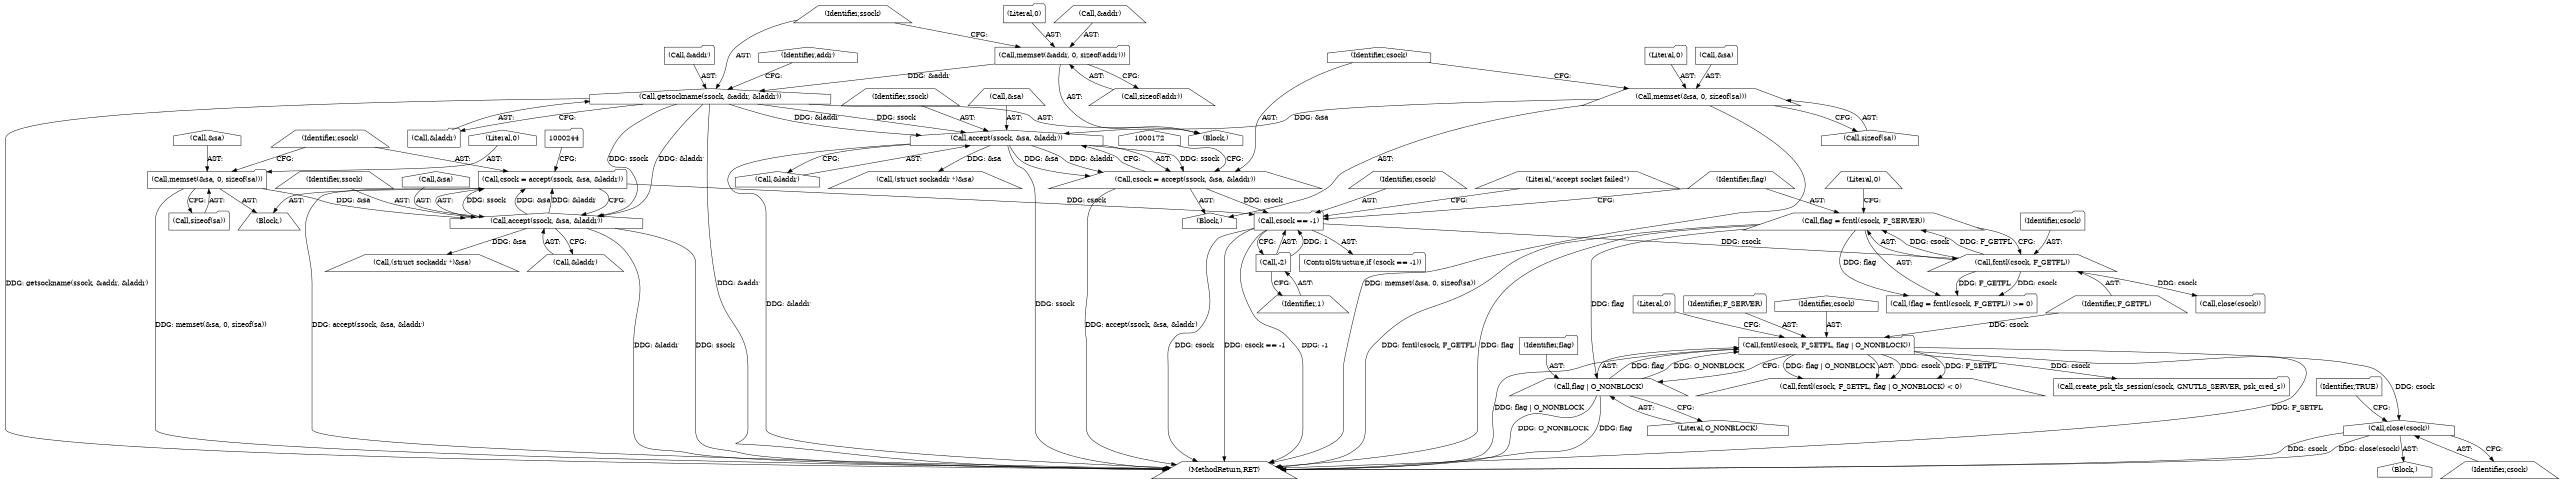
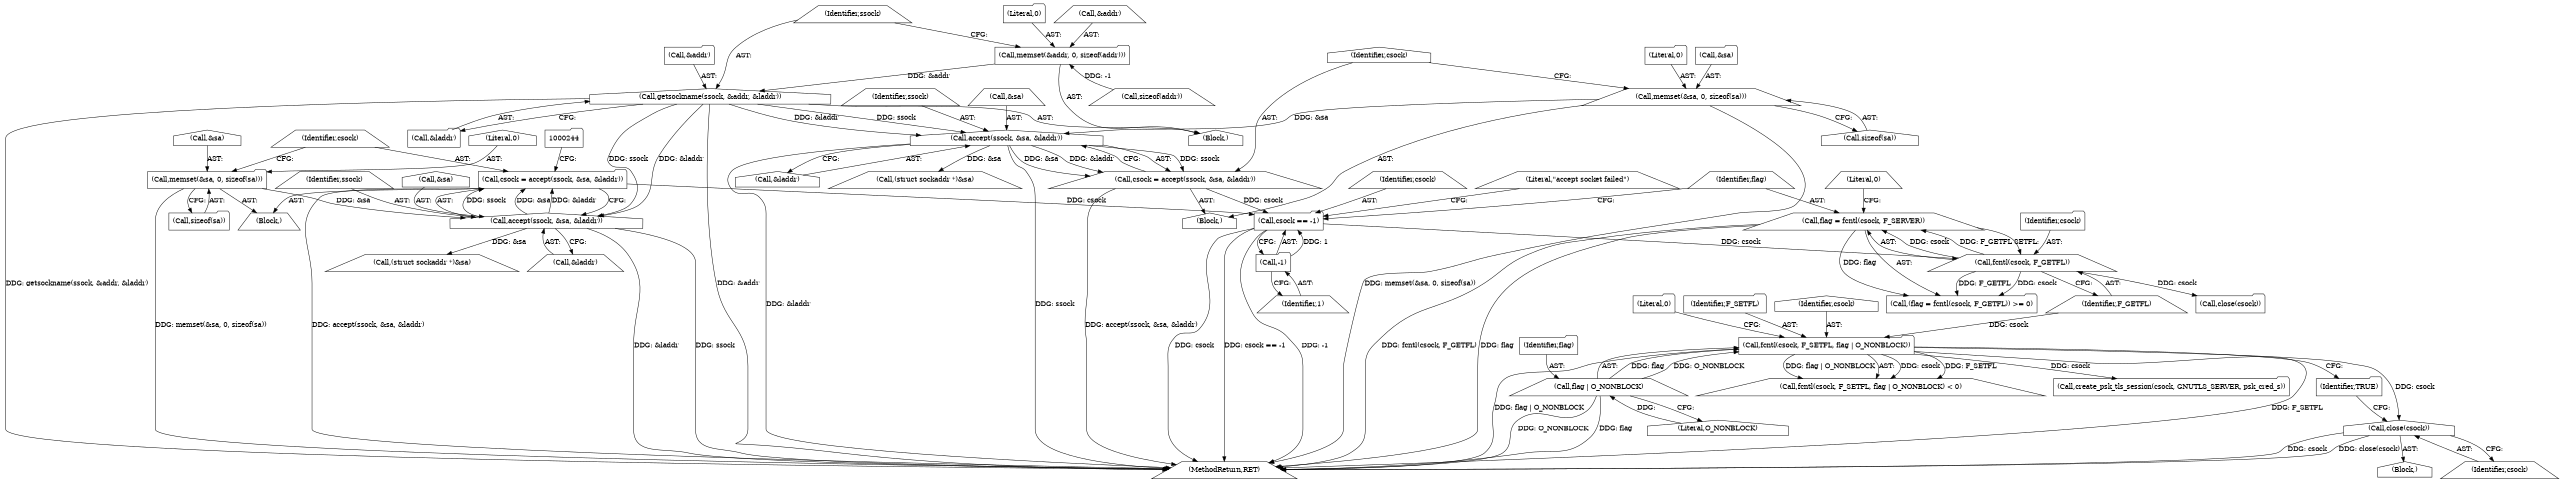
node "(Identifier,addr)": removed
edge "(Call,memset(&addr, 0, sizeof(addr)))" -> "(Call,sizeof(addr))": removed, label "CFG:"
edge "(Call,sizeof(addr))" -> "(Call,memset(&addr, 0, sizeof(addr)))": label "AST: " -> "DDG: -1"
node "1000172": removed
edge "(Call,flag = fcntl(csock, F_SERVER))" -> "(Call,fcntl(csock, F_GETFL))": label "CFG: " -> "SETFL: "
edge "(Call,flag = fcntl(csock, F_SERVER))" -> "(Call,flag | O_NONBLOCK)": removed, label "DDG: flag"
node "(Call,-2)": label "(Call,-2)" -> "(Call,-1)"
node "(ControlStructure,if (csock == -1))": removed
edge "(Call,fcntl(csock, F_GETFL))" -> "(Identifier,F_GETFL)": added, label "CFG:"
node "(Identifier,F_SERVER)": label "(Identifier,F_SERVER)" -> "(Identifier,F_SETFL)"
edge "(Call,fcntl(csock, F_SETFL, flag | O_NONBLOCK))" -> "(Call,flag | O_NONBLOCK)": now "(Call,fcntl(csock, F_SETFL, flag | O_NONBLOCK))" -> "(Identifier,TRUE)"
edge "(Literal,O_NONBLOCK)" -> "(Call,flag | O_NONBLOCK)": label "AST: " -> "DDG: "
